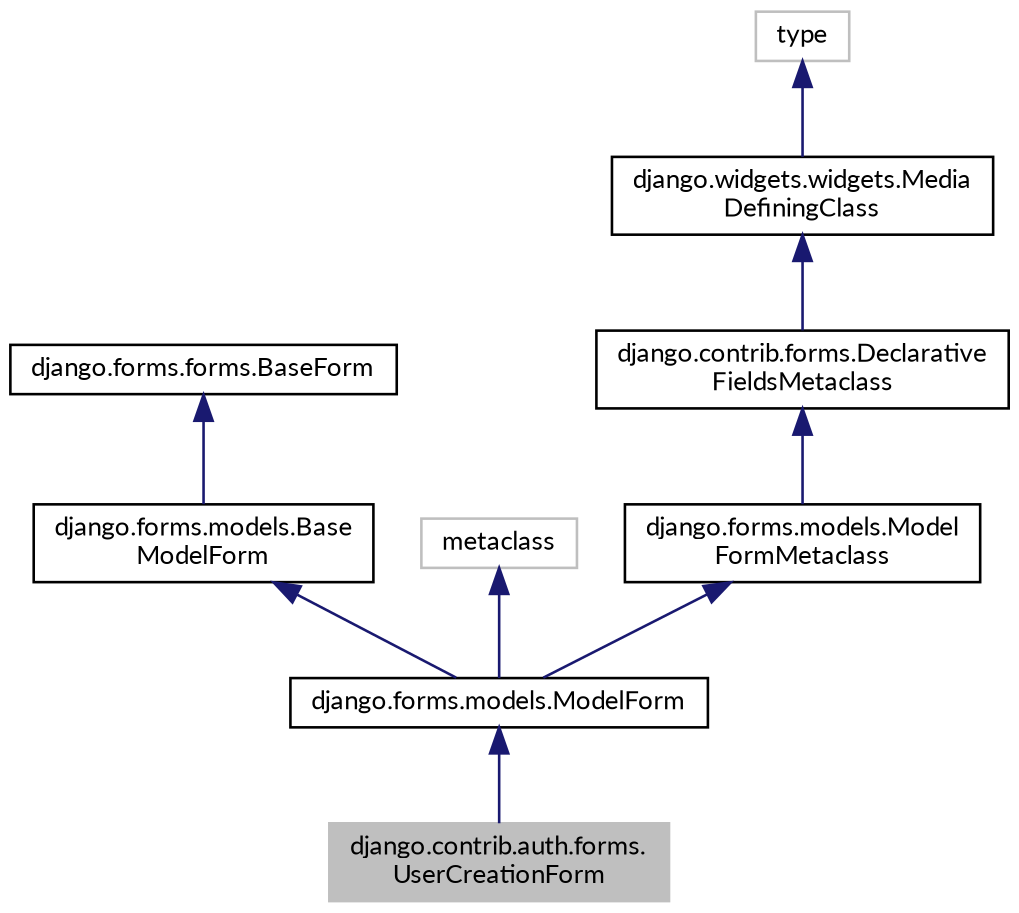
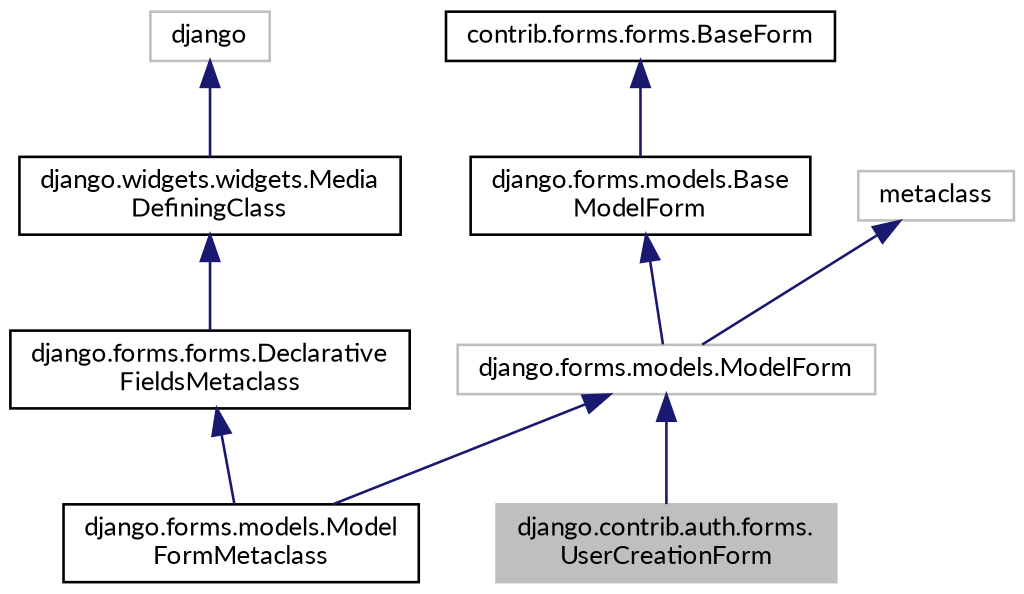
node "type": label "type" -> "django"
node "django.forms.forms.BaseForm": label "django.forms.forms.BaseForm" -> "contrib.forms.forms.BaseForm"
node "django.contrib.forms.Declarative FieldsMetaclass": label "django.contrib.forms.Declarative FieldsMetaclass" -> "django.forms.forms.Declarative FieldsMetaclass"
edge "django.forms.models.ModelForm" -> "django.forms.models.Model FormMetaclass": reversed
node "django.forms.models.ModelForm": color black -> grey75
